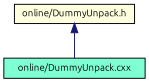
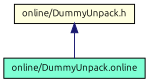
node "online/DummyUnpack.cxx": label "online/DummyUnpack.cxx" -> "online/DummyUnpack.online"
